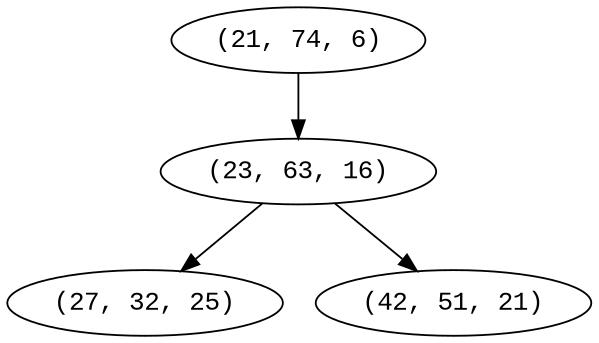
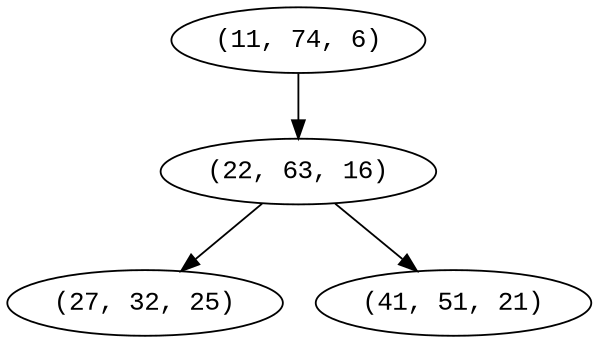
node "(21, 74, 6)": label "(21, 74, 6)" -> "(11, 74, 6)"
node "(23, 63, 16)": label "(23, 63, 16)" -> "(22, 63, 16)"
node "(42, 51, 21)": label "(42, 51, 21)" -> "(41, 51, 21)"
